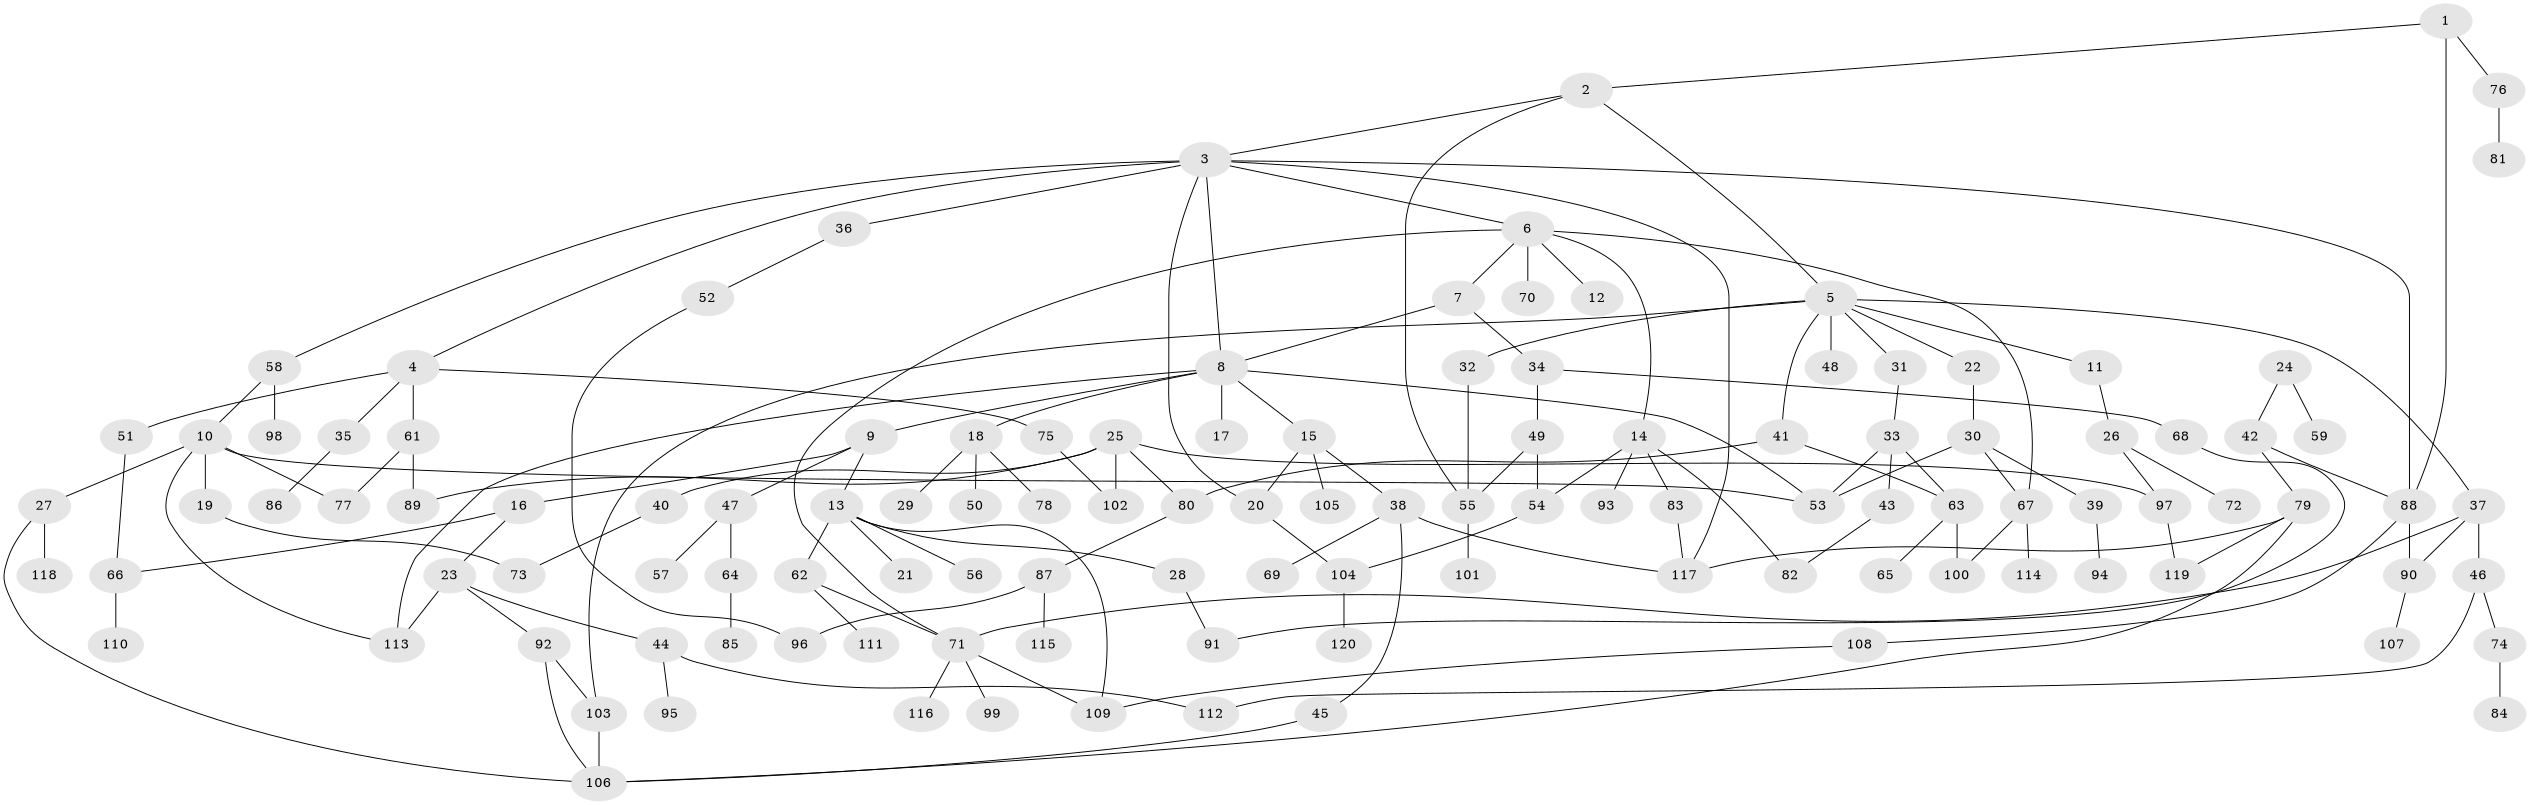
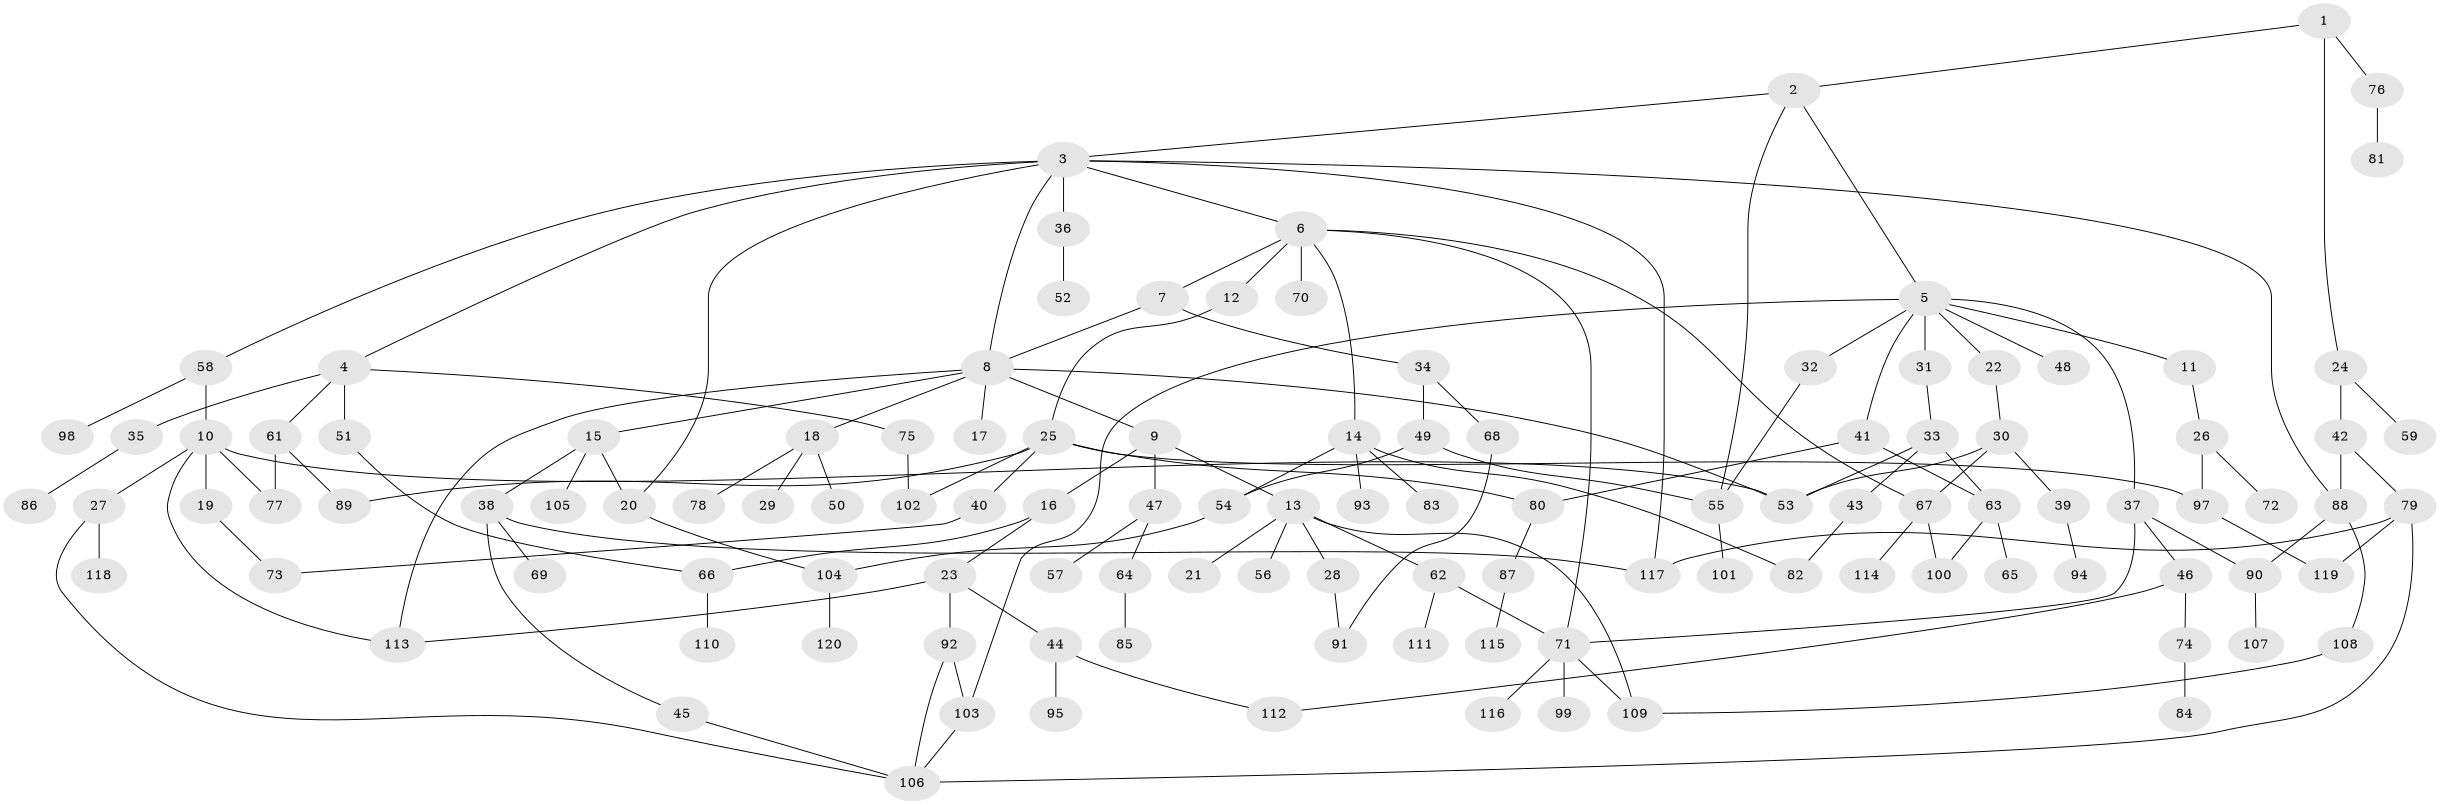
edge "1" -- "88": now "1" -- "24"
edge "12" -- "25": added
edge "83" -- "117": removed
node "96": removed
